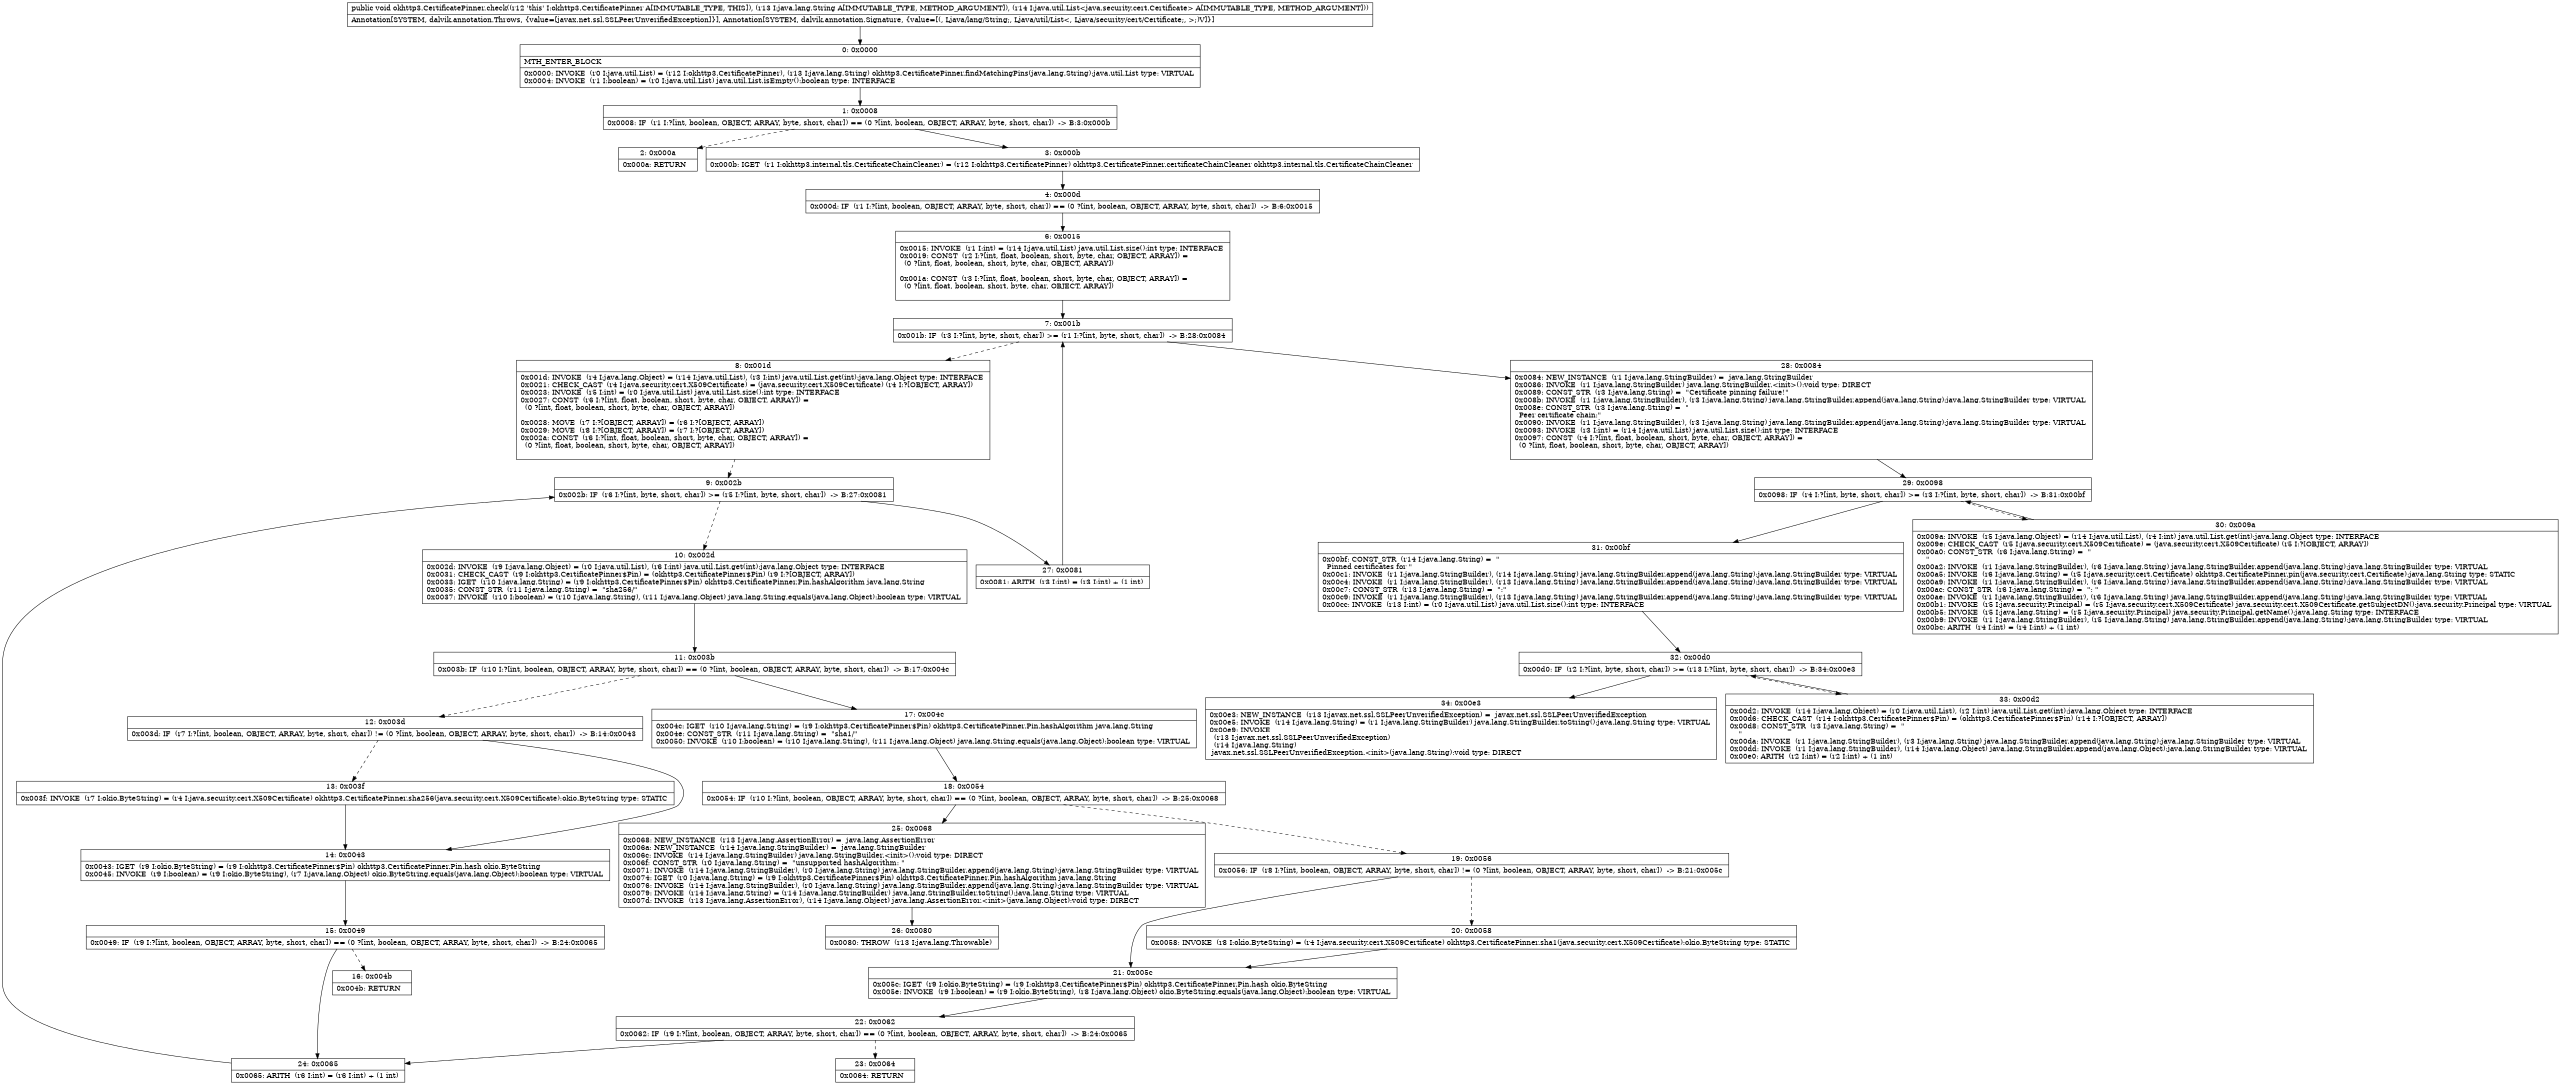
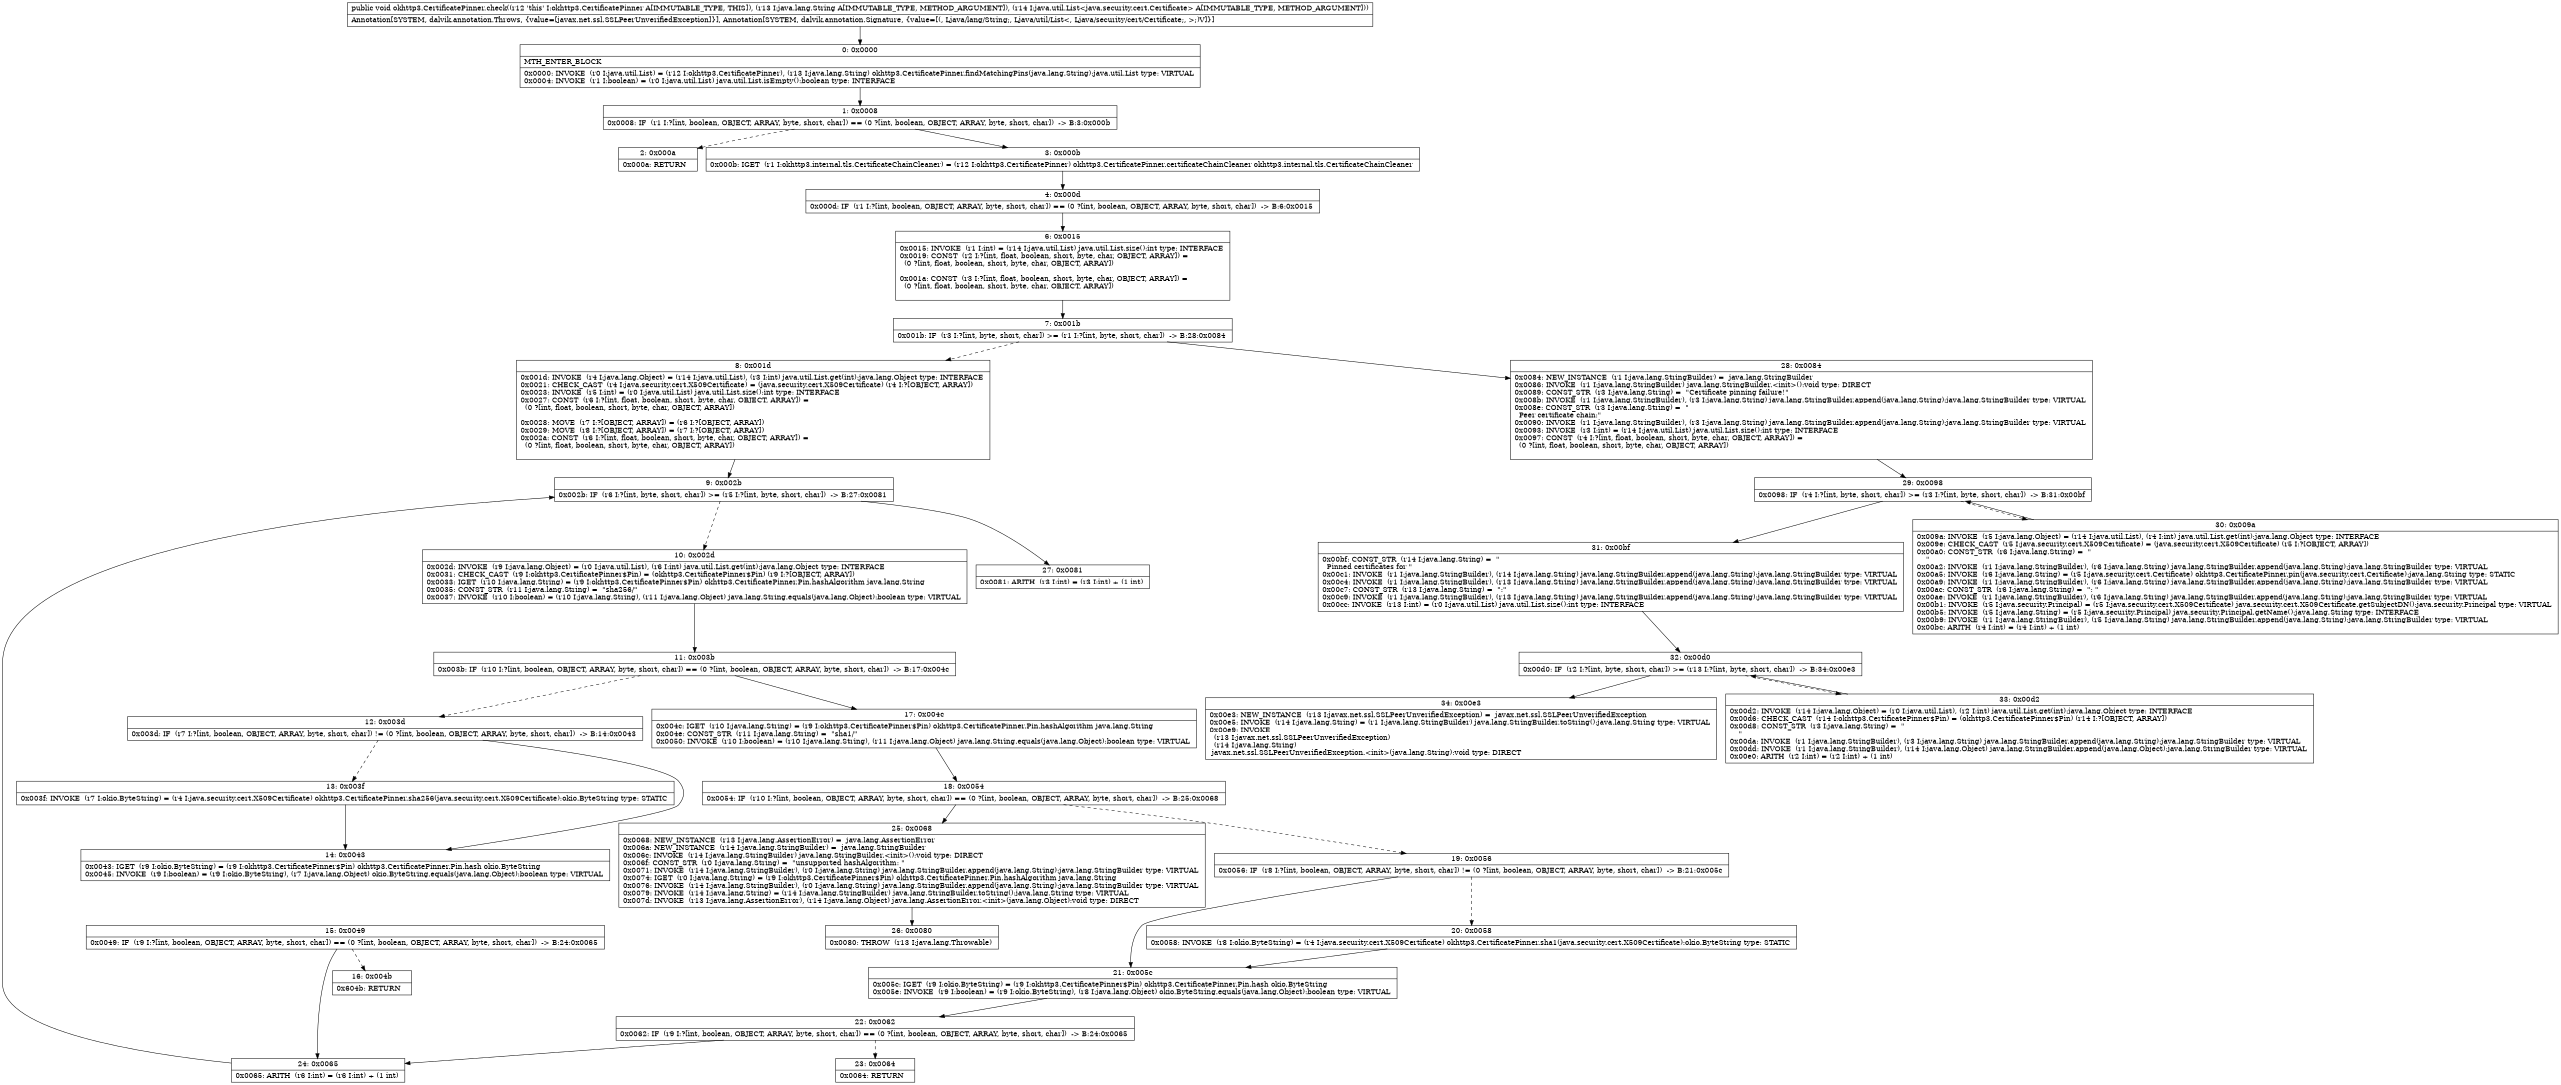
edge "27: 0x0081" -> "7: 0x001b": removed
edge "8: 0x001d" -> "9: 0x002b": style dashed -> solid
edge "14: 0x0043" -> "15: 0x0049": removed
node "16: 0x004b": text "0x004b: RETURN" -> "0x604b: RETURN"
